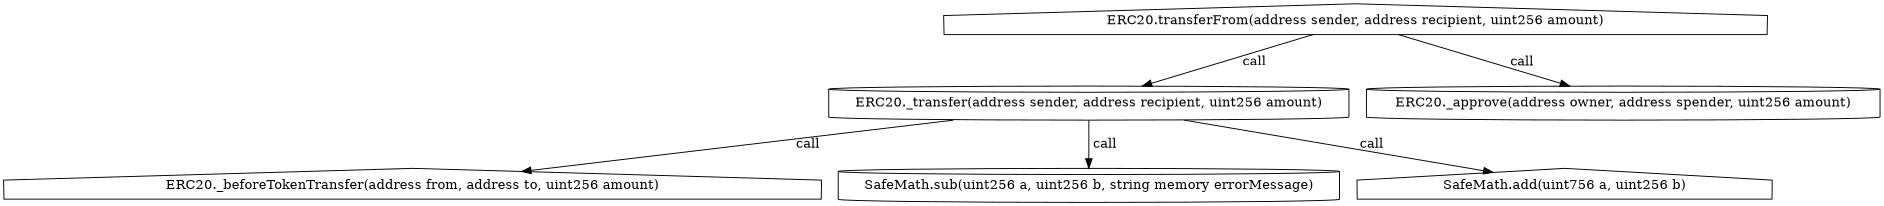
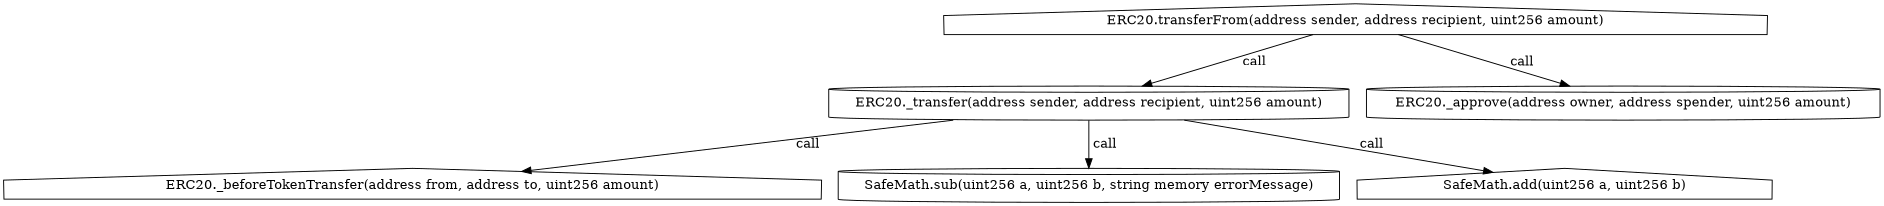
node "SafeMath.add(uint756 a, uint256 b)": label "SafeMath.add(uint756 a, uint256 b)" -> "SafeMath.add(uint256 a, uint256 b)"
